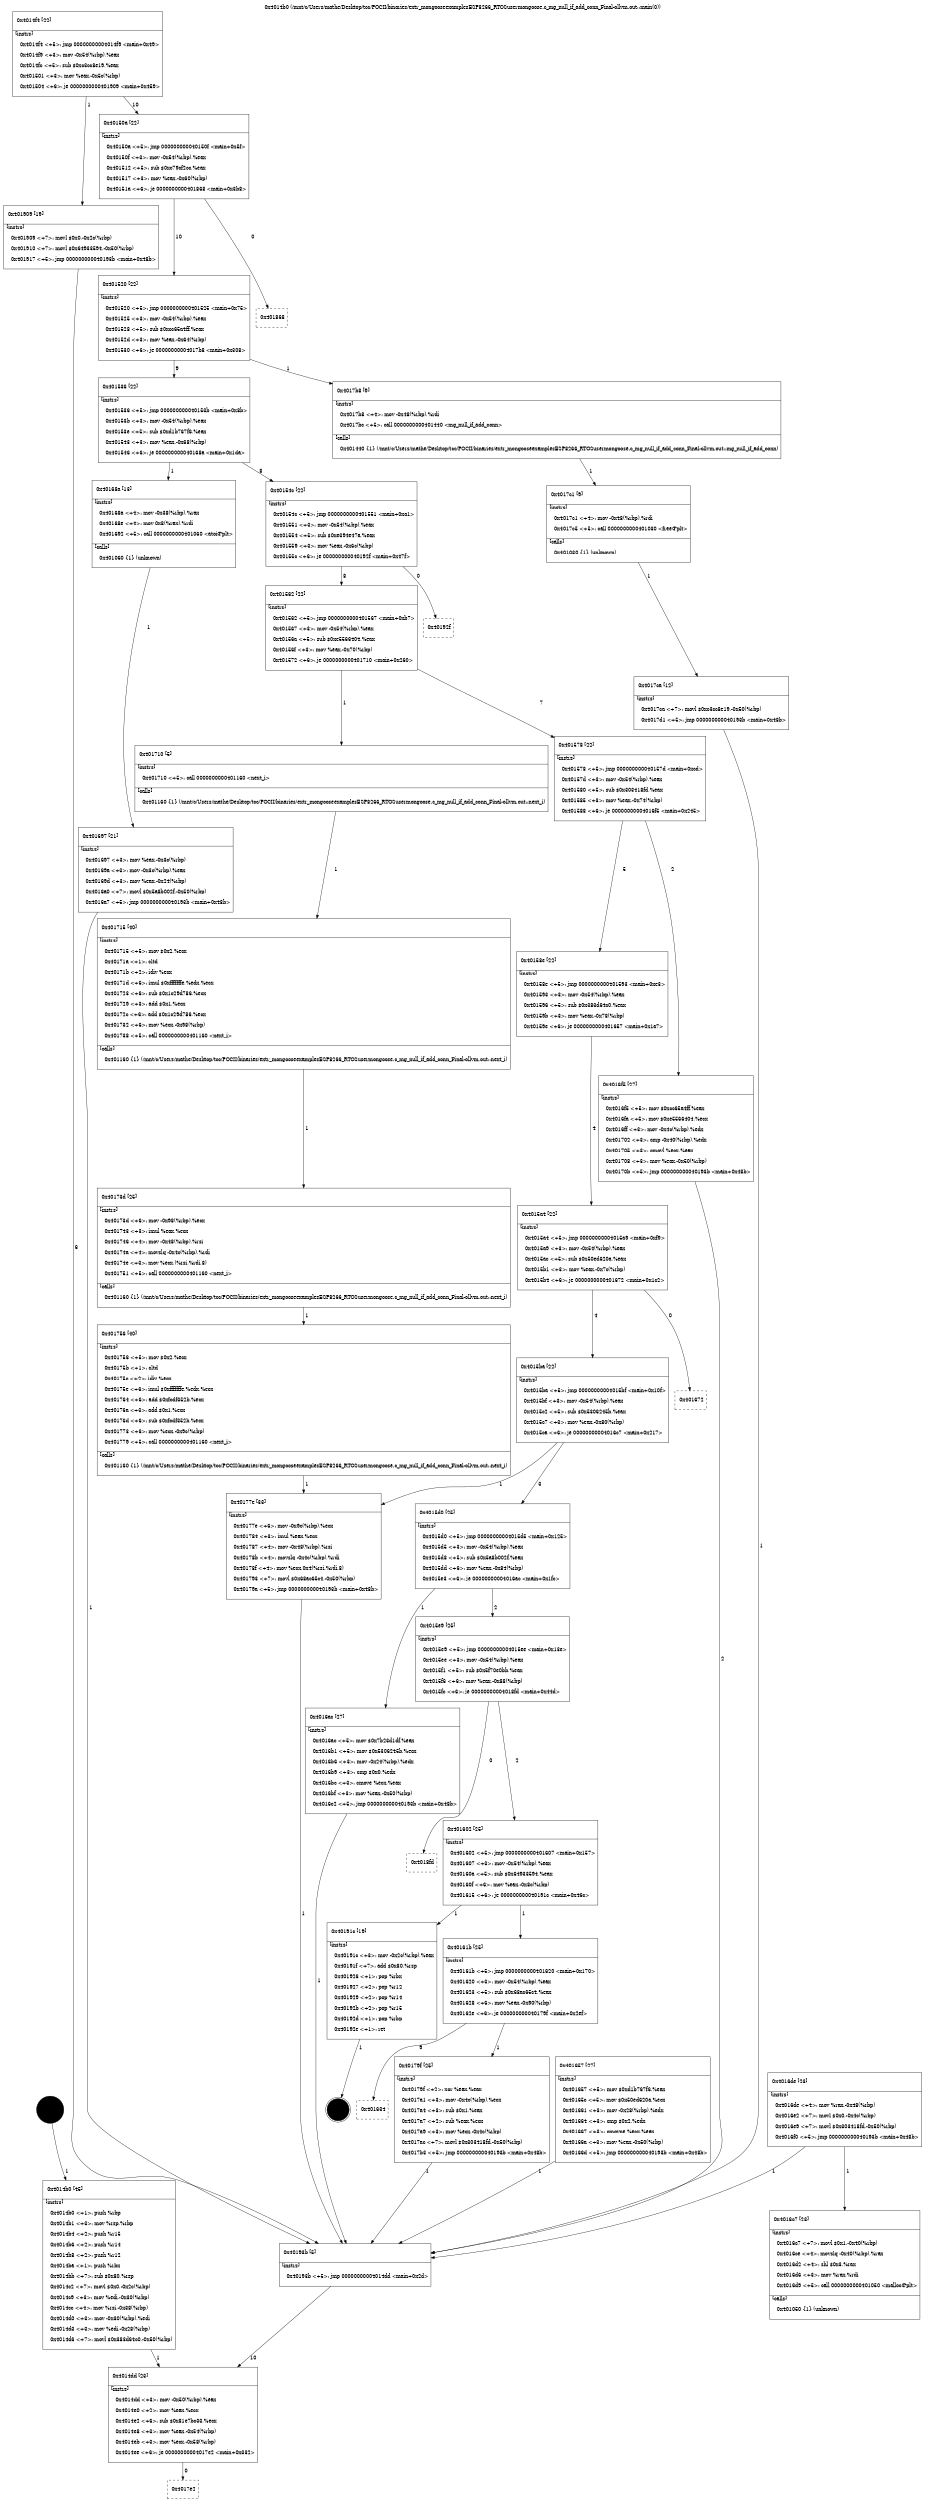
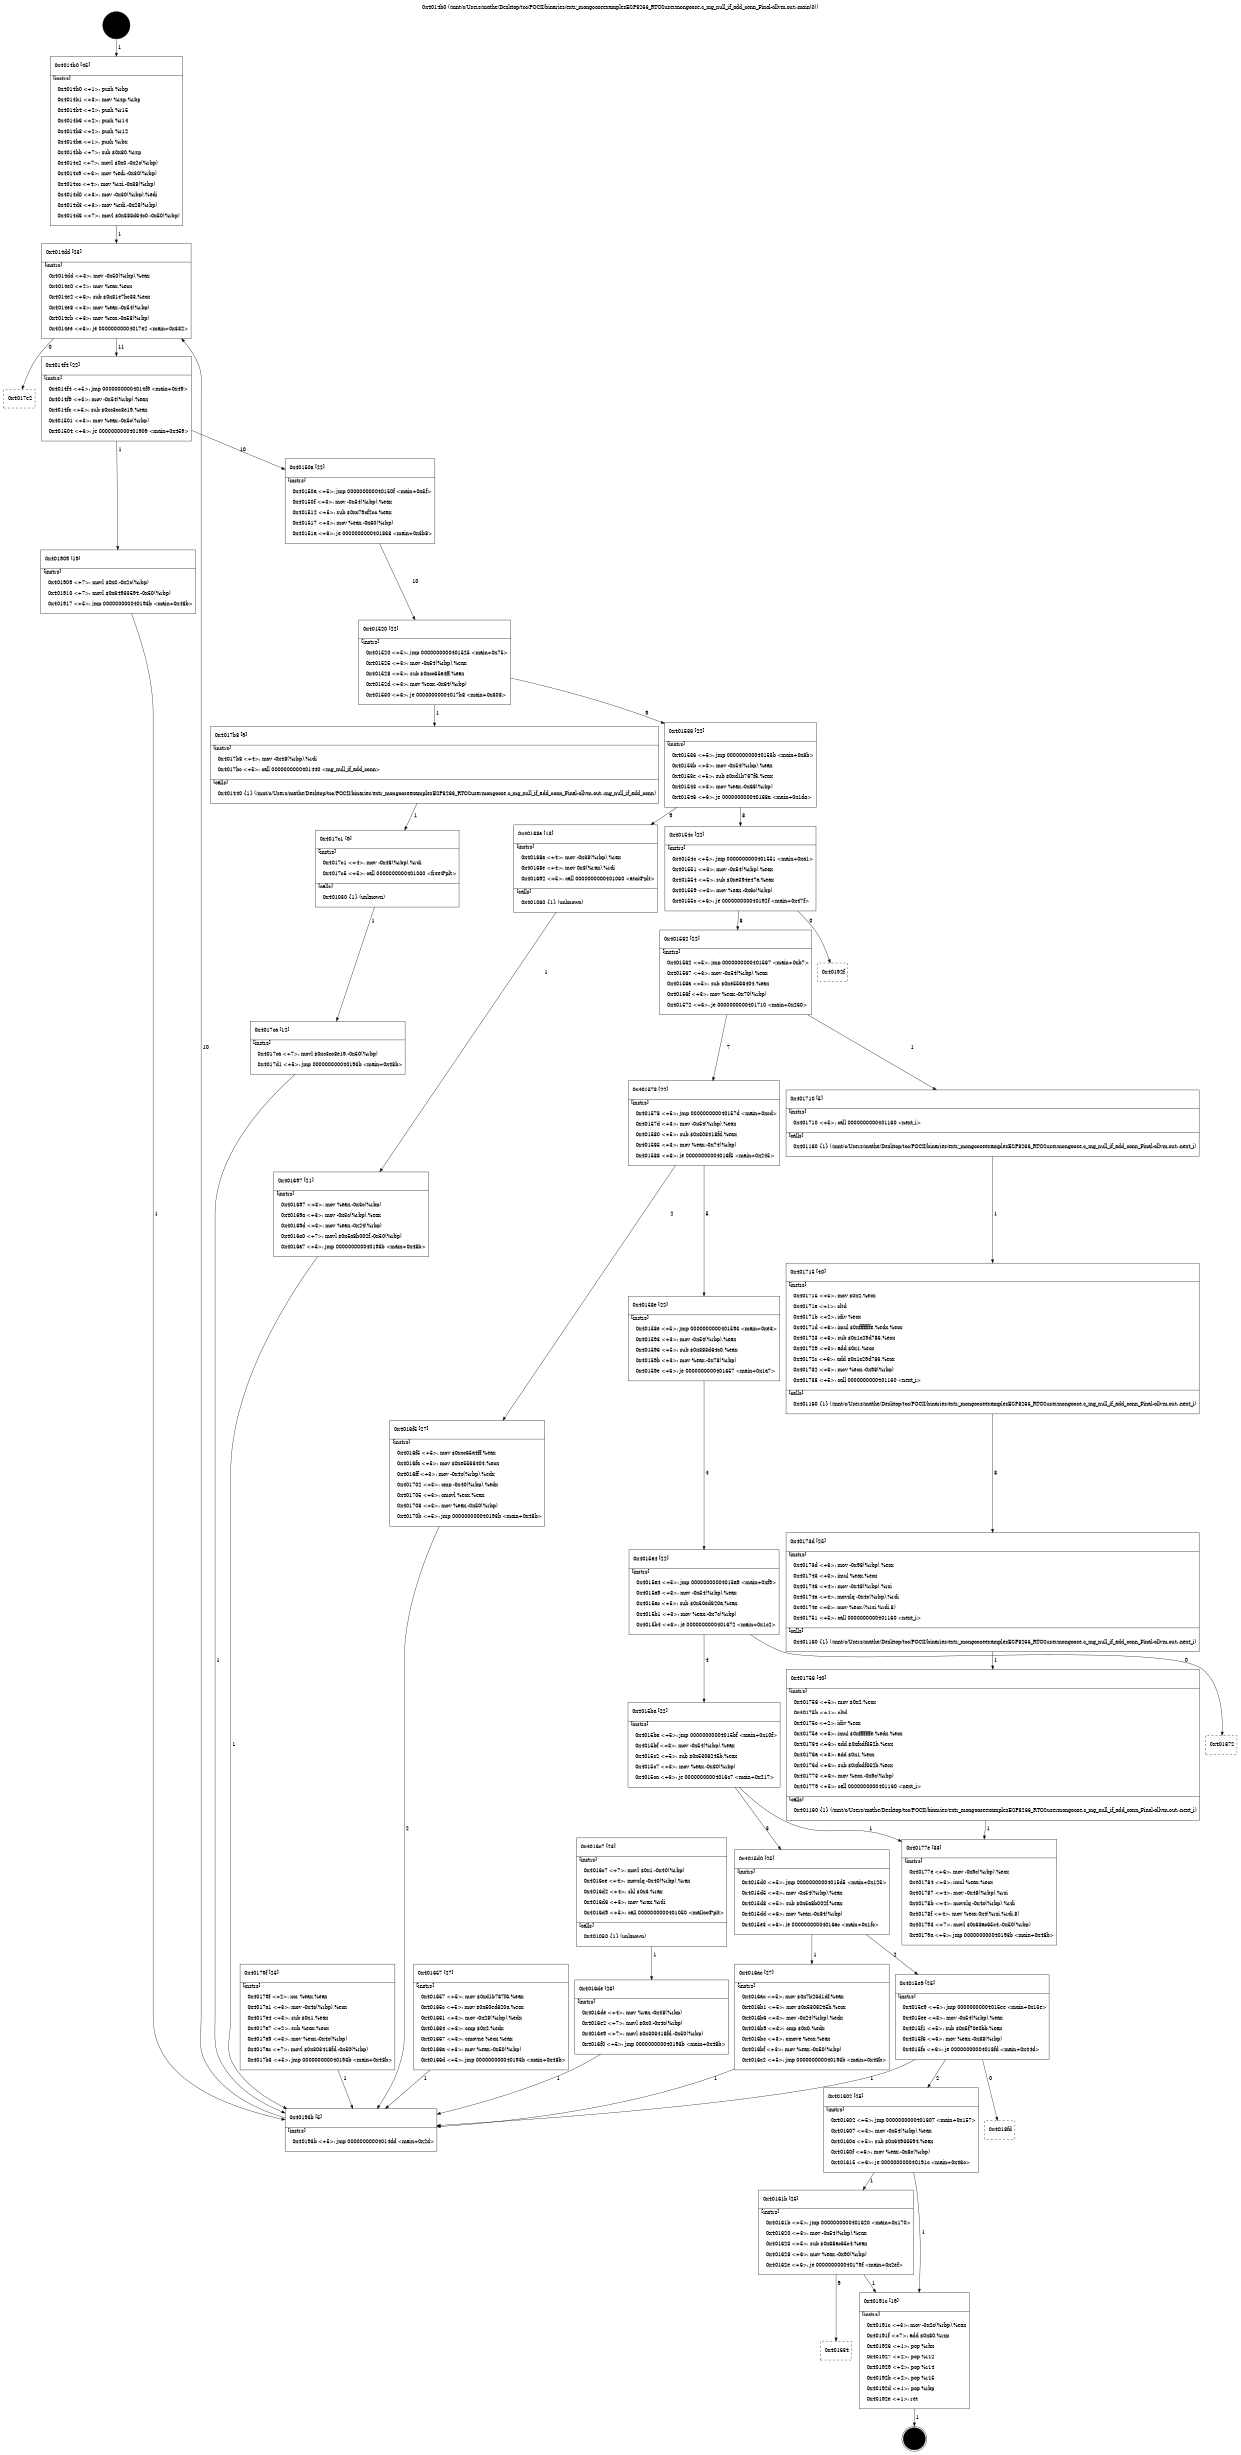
node "0x401868": removed
edge "0x4014dd [23]" -> "0x4014f4 [22]": added, label "11"
edge "0x401536 [22]" -> "0x40168a [13]": label " 1" -> " 9"
edge "0x401715 [40]" -> "0x40173d [25]": label " 1" -> " 8"
edge "0x401909 [19]" -> "0x40193b [5]": label " 6" -> " 1"
edge "0x40177e [33]" -> "0x40193b [5]": now "0x4015e9 [25]" -> "0x40193b [5]"
edge "0x40161b [25]" -> "0x40179f [25]": now "0x40161b [25]" -> "0x40191c [19]"
edge "0x4016de [23]" -> "0x4016c7 [23]": reversed
